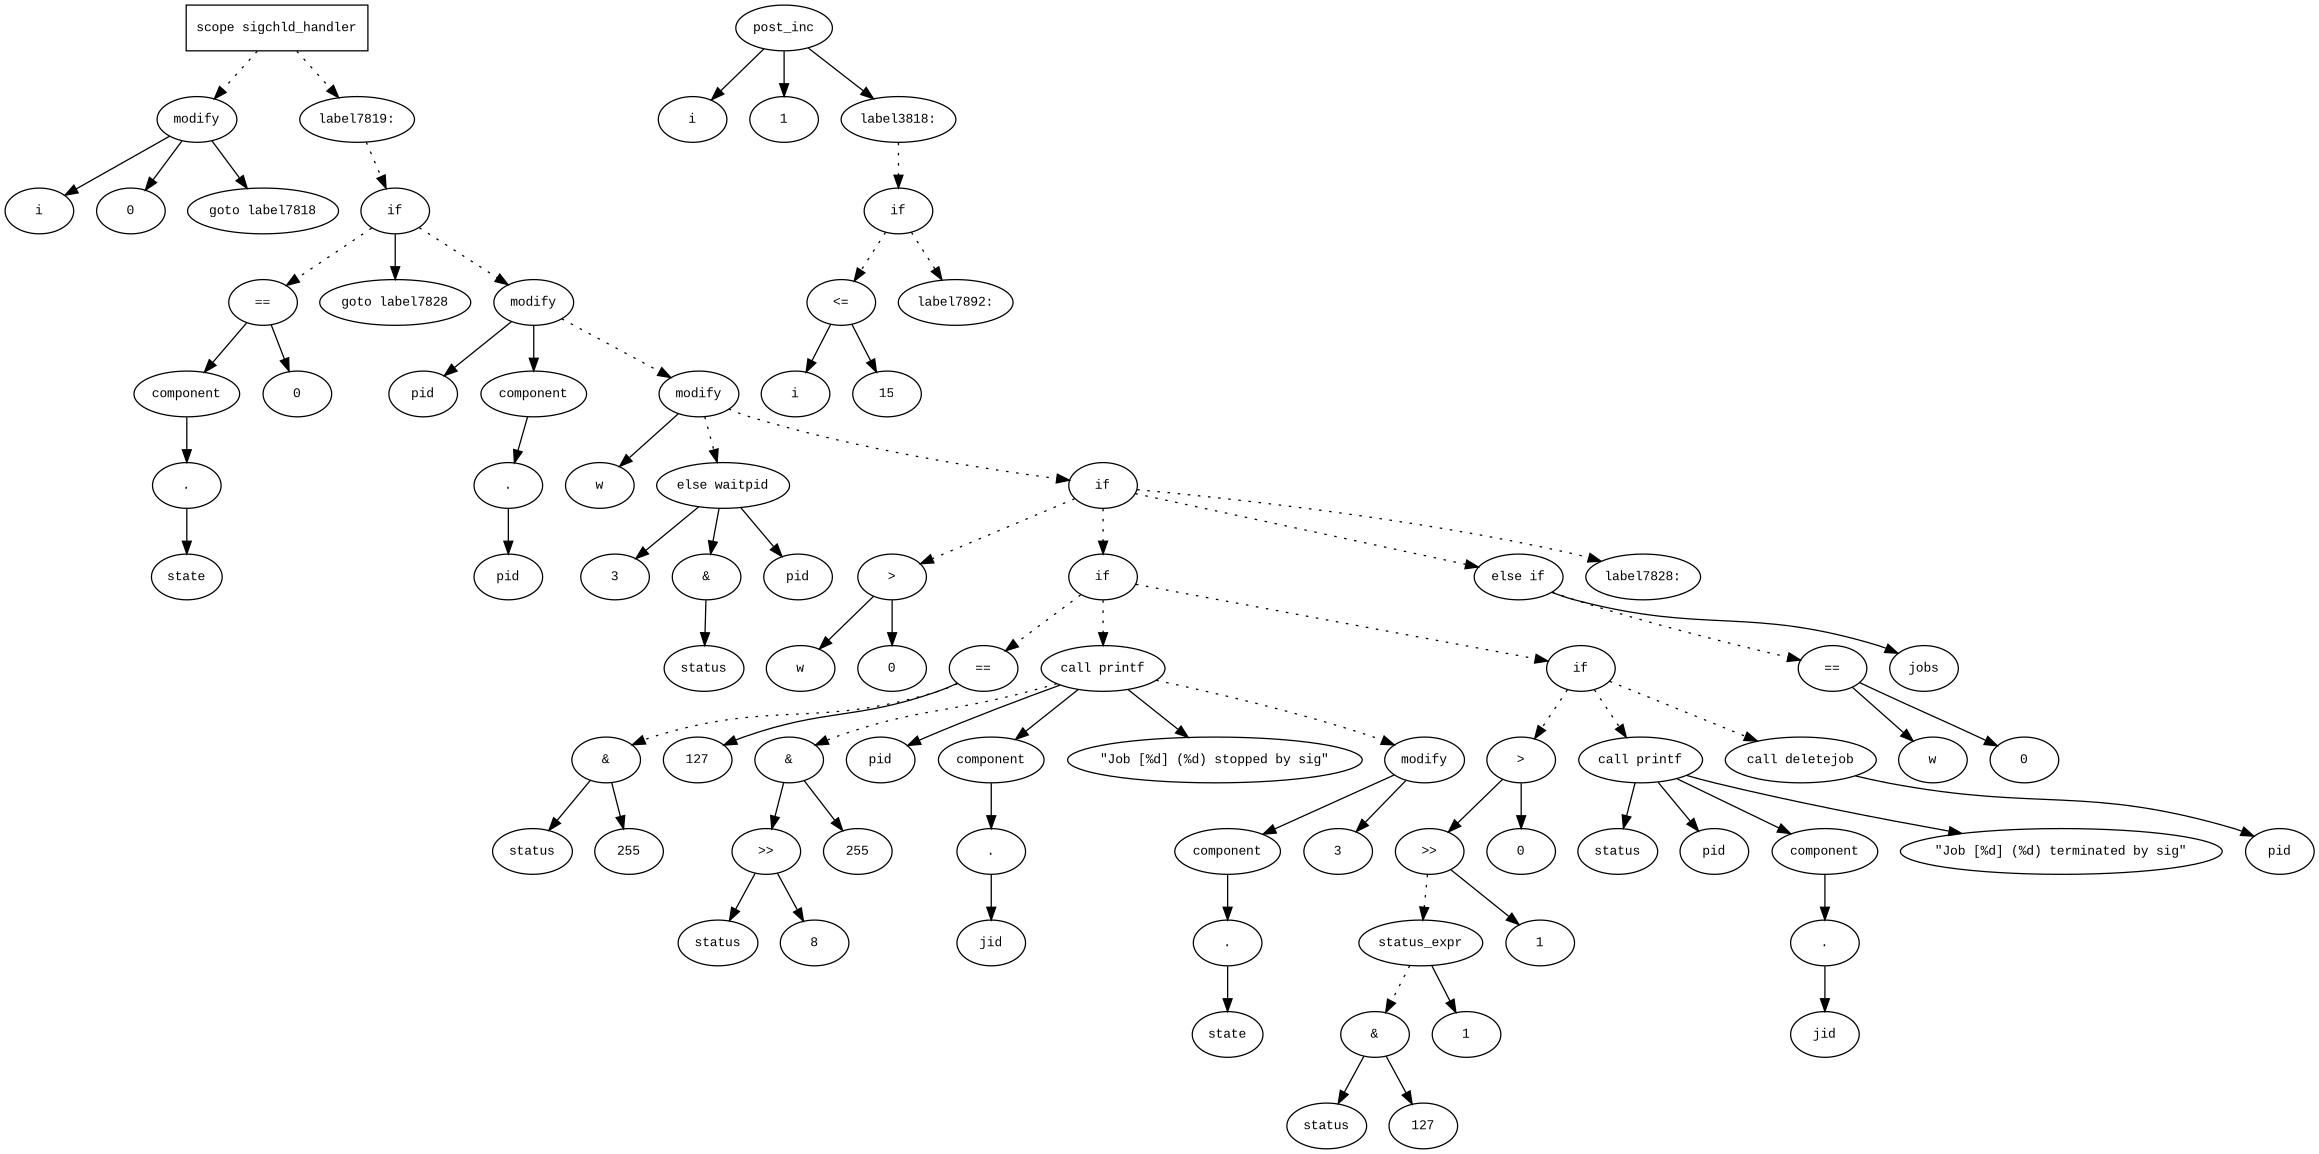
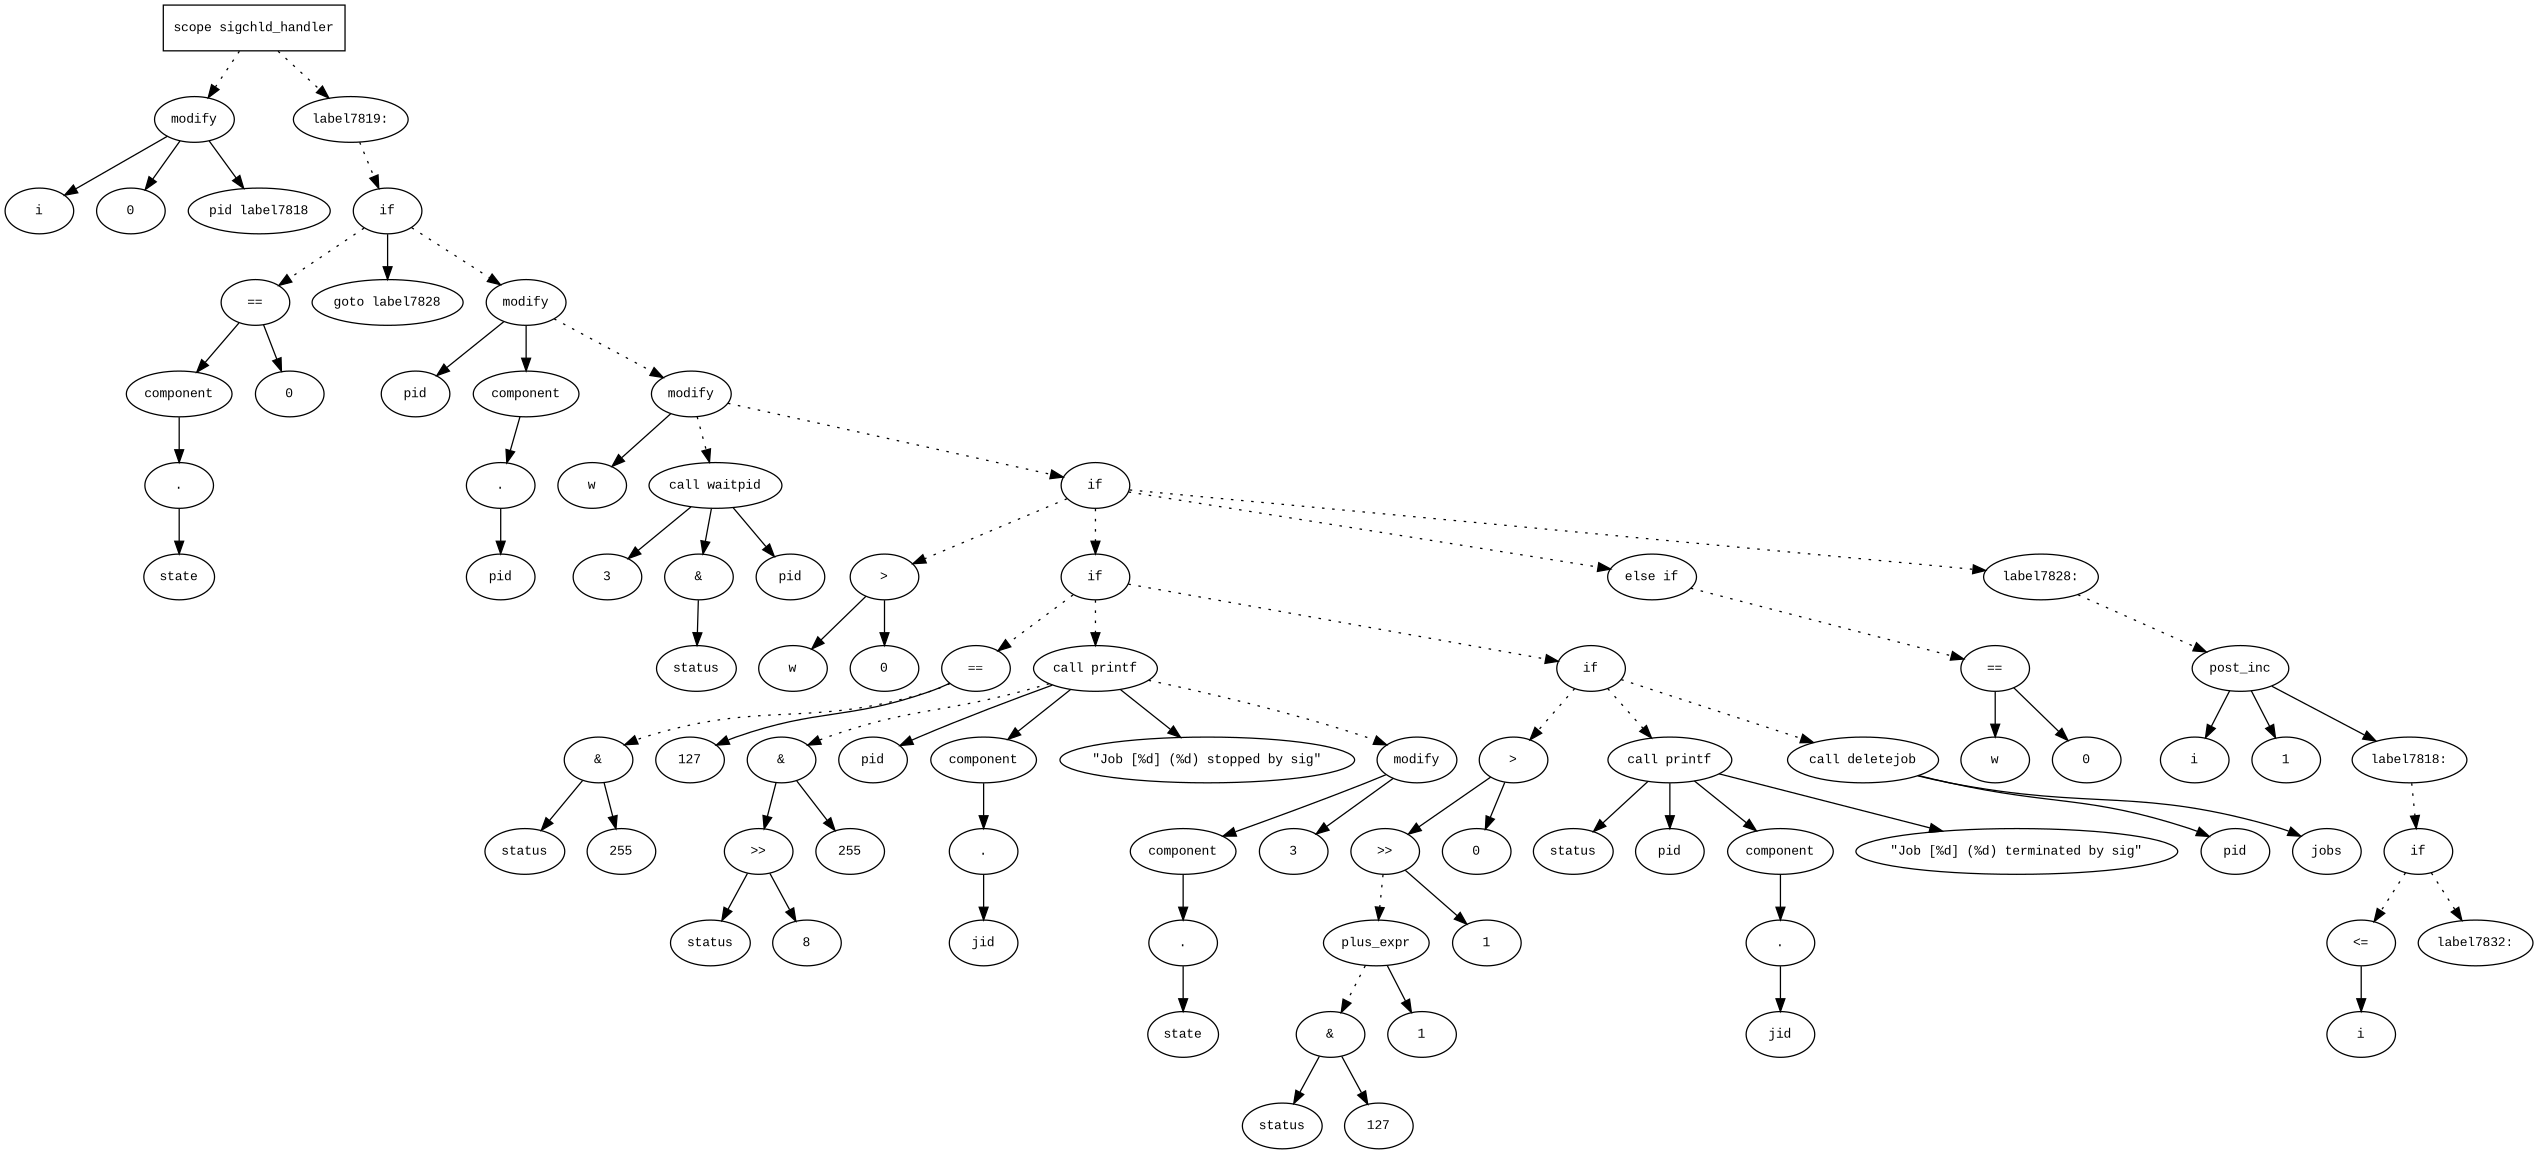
node "label3818:": label "label3818:" -> "label7818:"
node "goto label7818": label "goto label7818" -> "pid label7818"
node "label7892:": label "label7892:" -> "label7832:"
node "15": removed
node "else waitpid": label "else waitpid" -> "call waitpid"
edge "else if" -> "jobs": now "call deletejob" -> "jobs"
edge "label7828:" -> "post_inc": added
node "status_expr": label "status_expr" -> "plus_expr"
